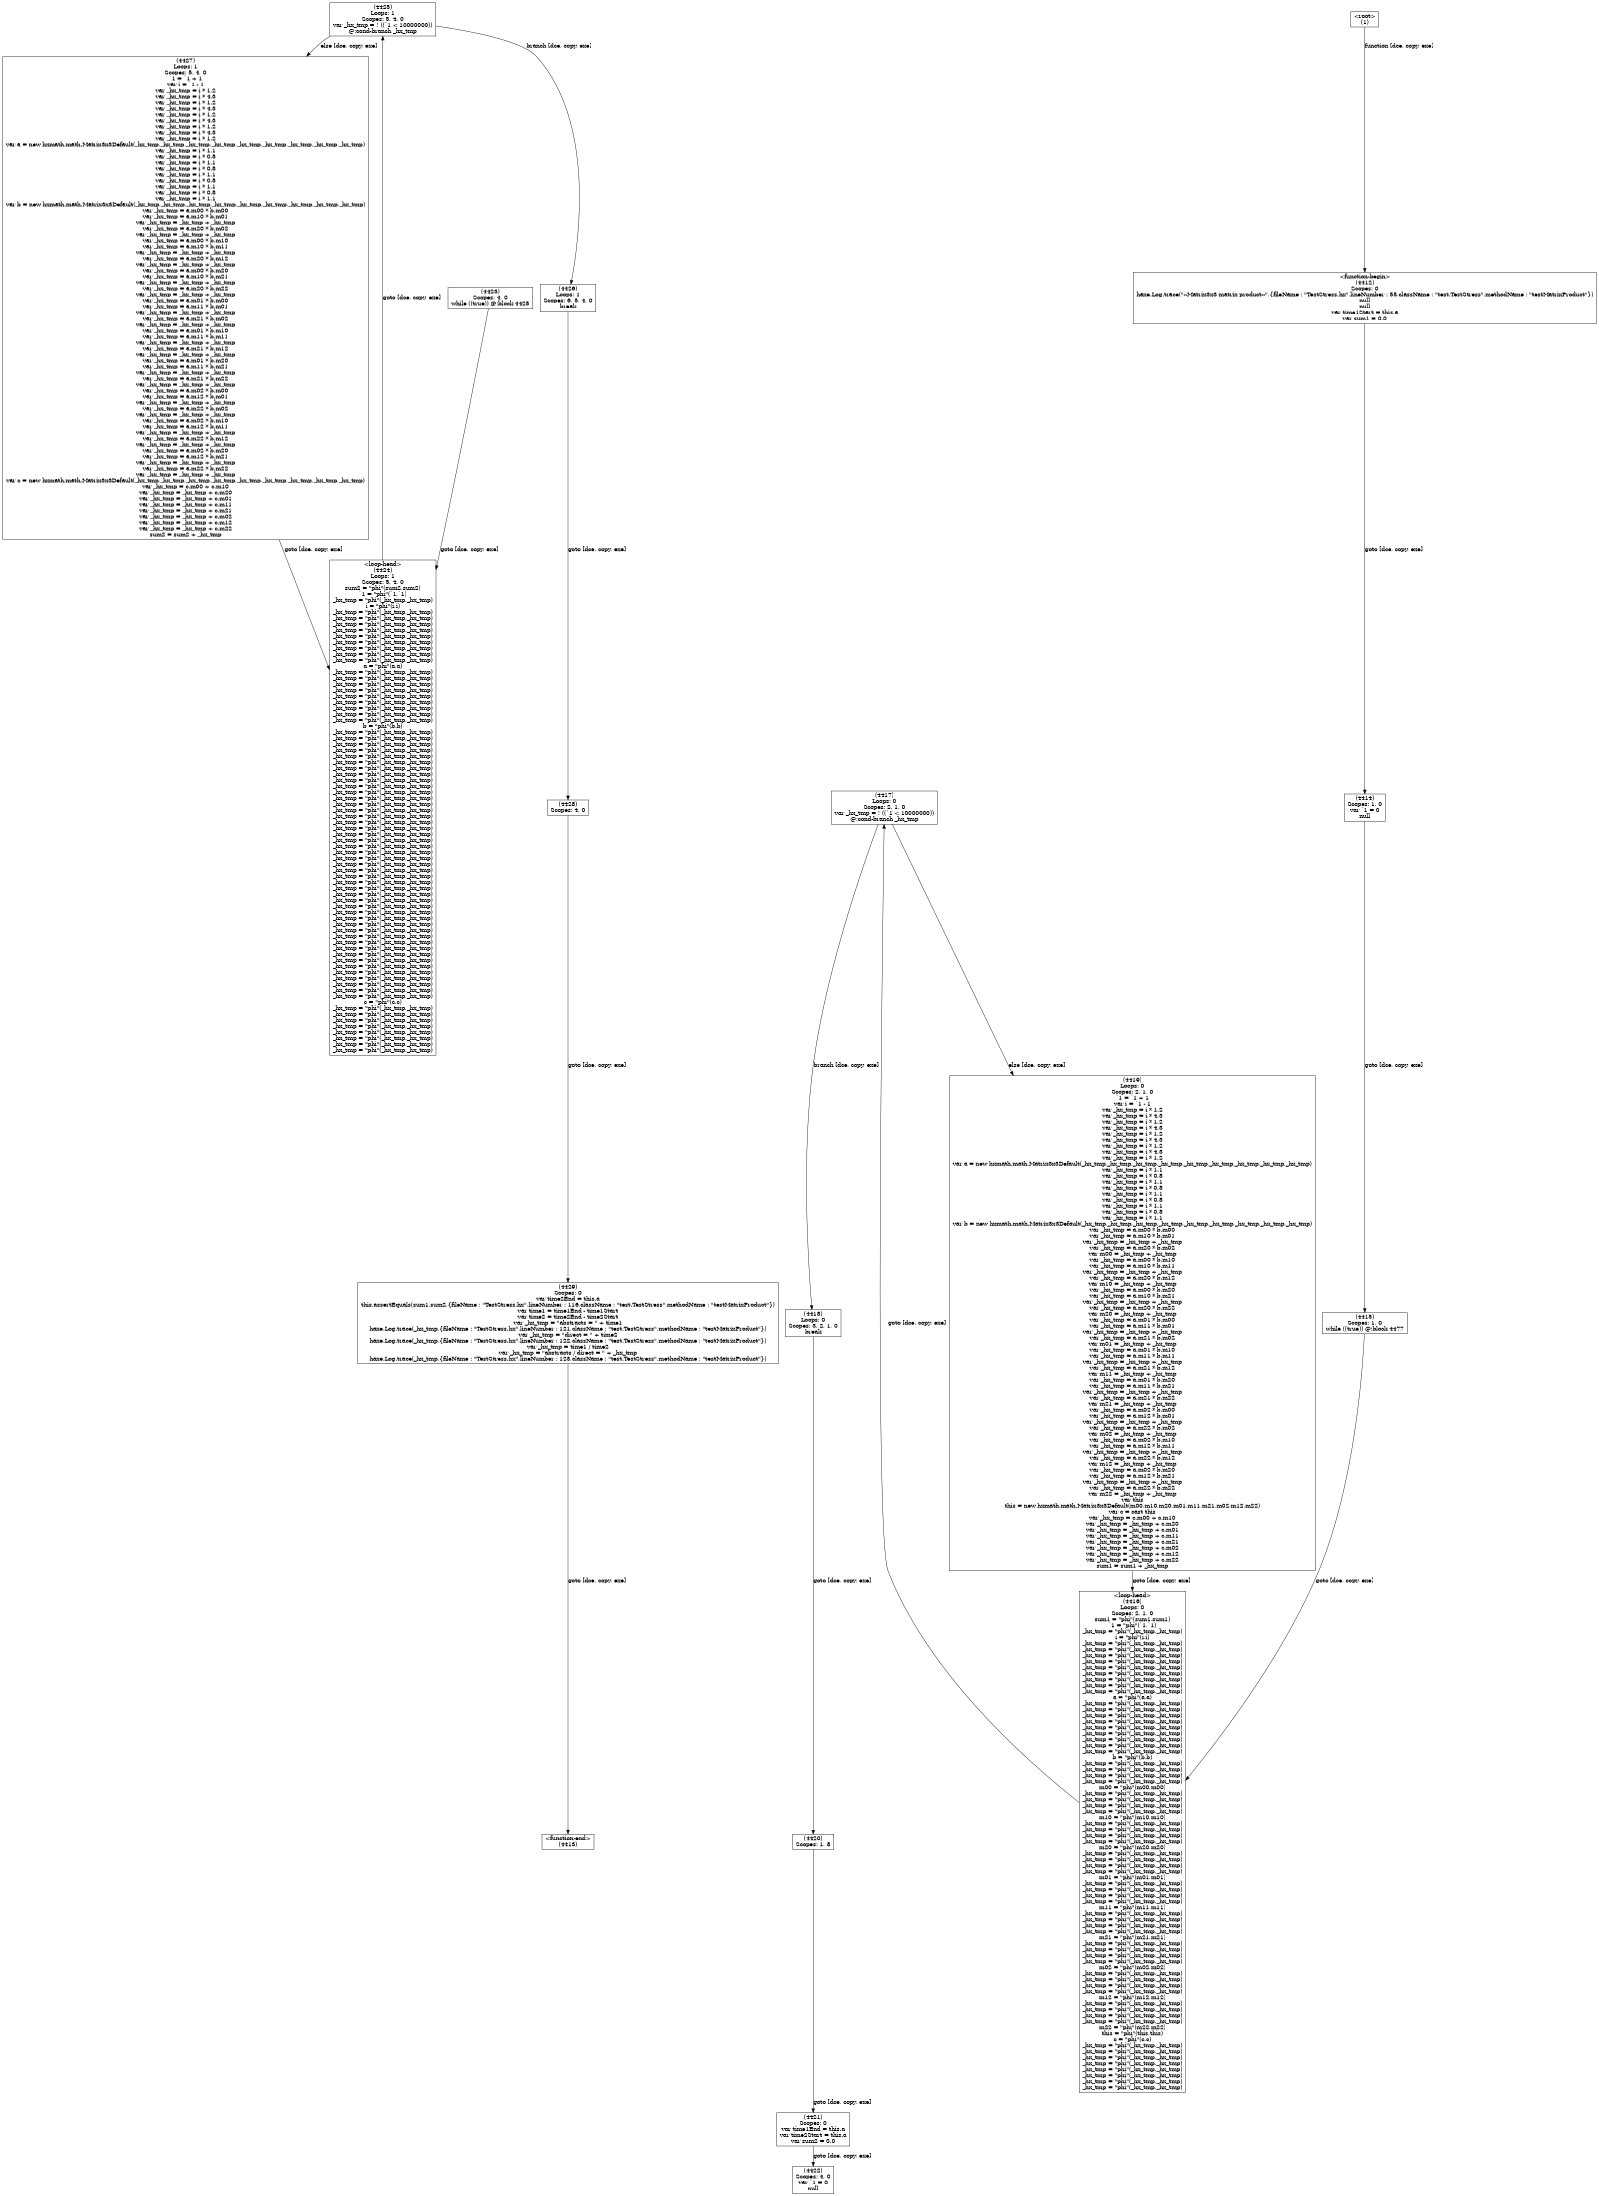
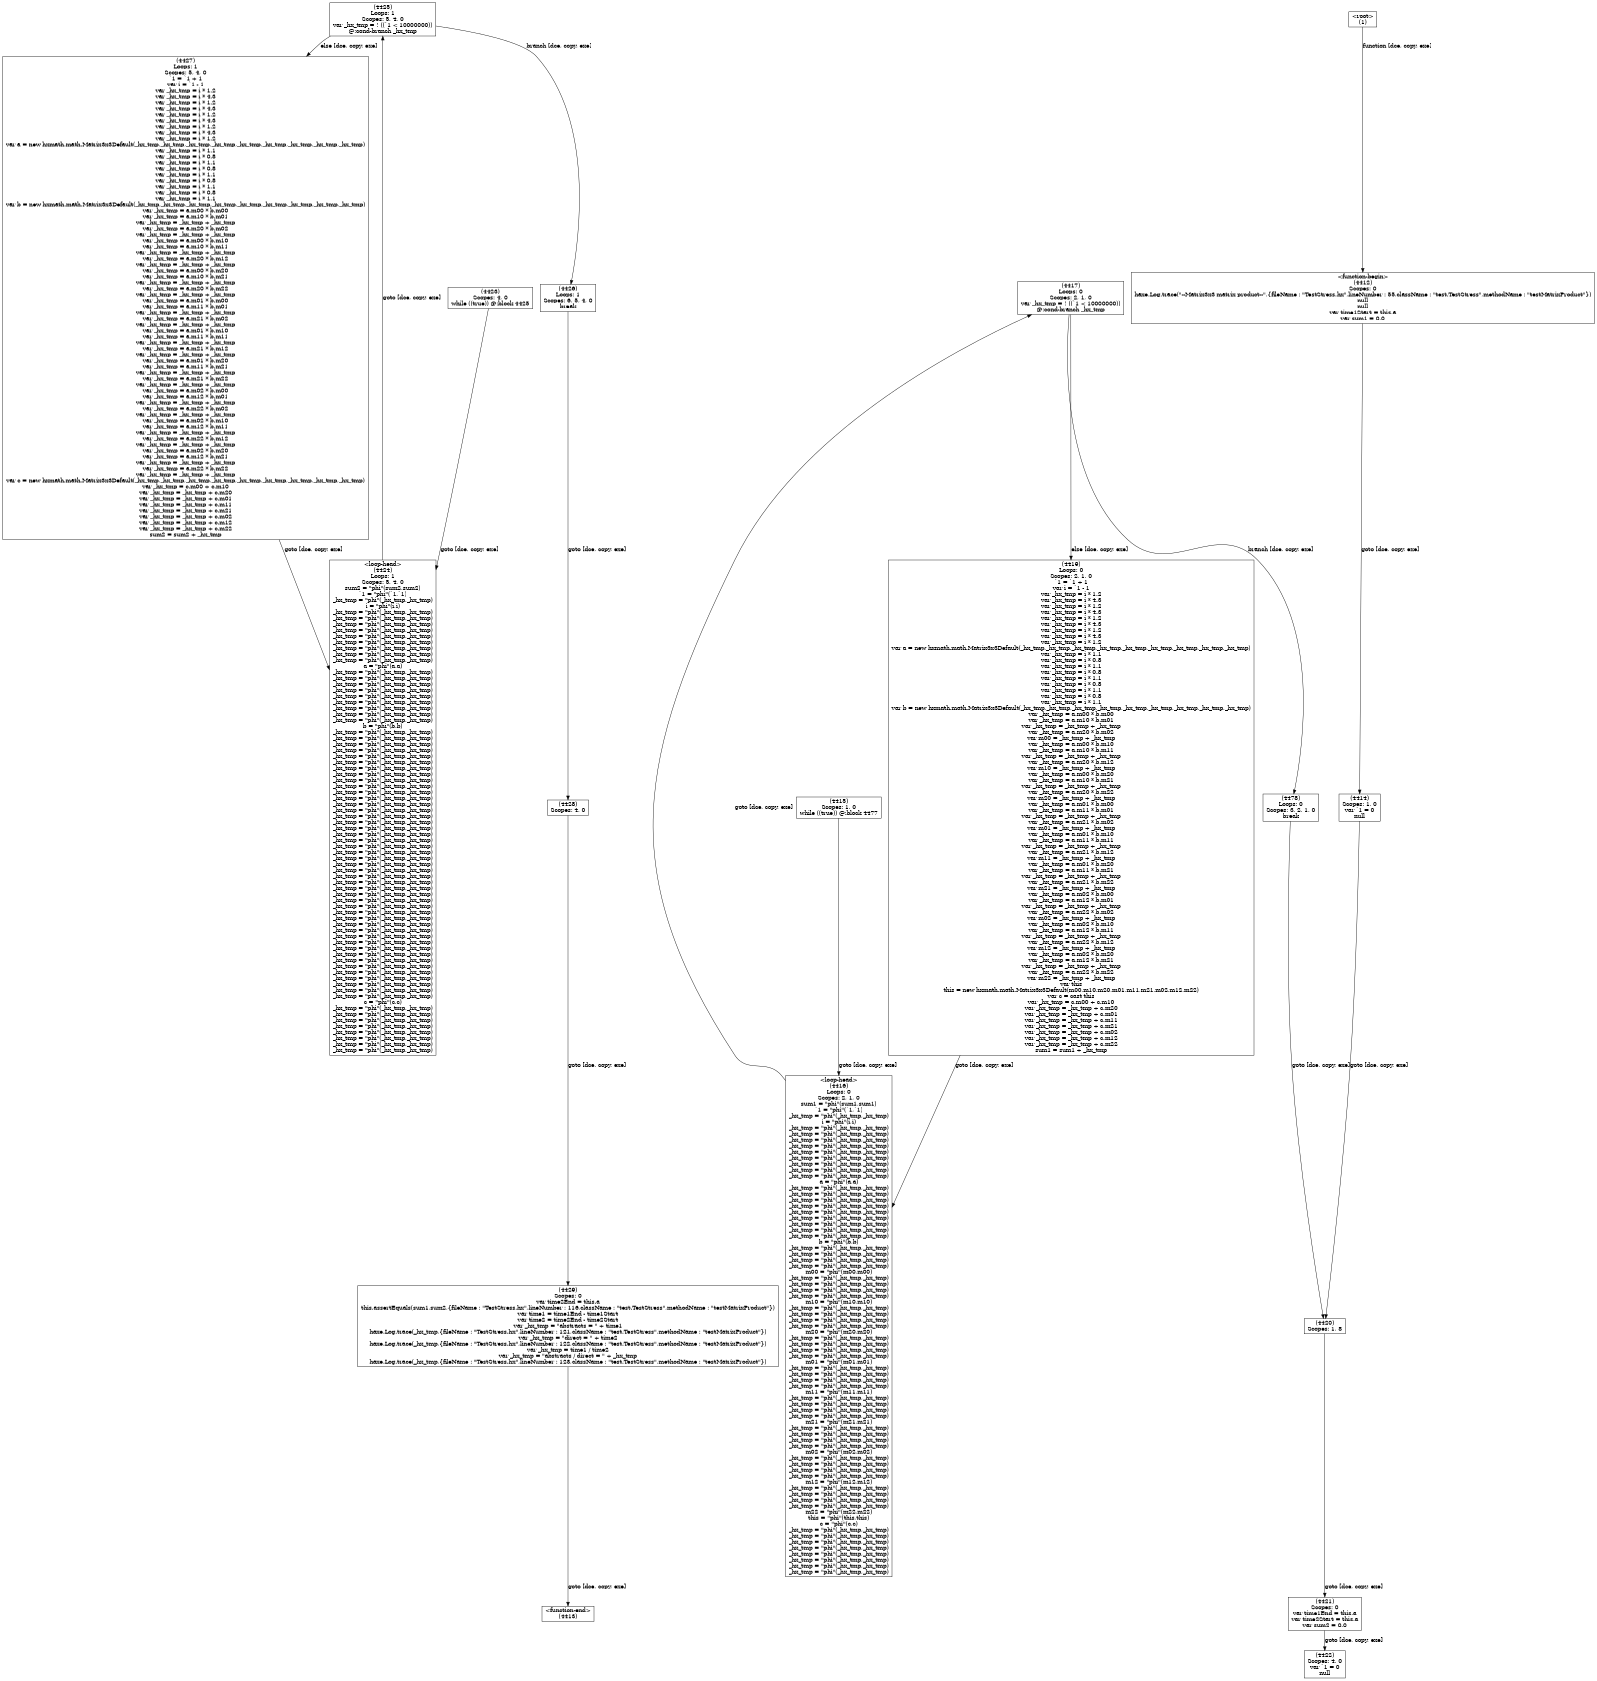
edge "(4414) Scopes: 1, 0 var `1 = 0 null" -> "(4415) Scopes: 1, 0 while ((true)) @:block 4477": now "(4414) Scopes: 1, 0 var `1 = 0 null" -> "(4420) Scopes: 1, 8"
node "(4418) Loops: 0 Scopes: 3, 2, 1, 0 break": label "(4418) Loops: 0 Scopes: 3, 2, 1, 0 break" -> "(4478) Loops: 0 Scopes: 3, 2, 1, 0 break"
